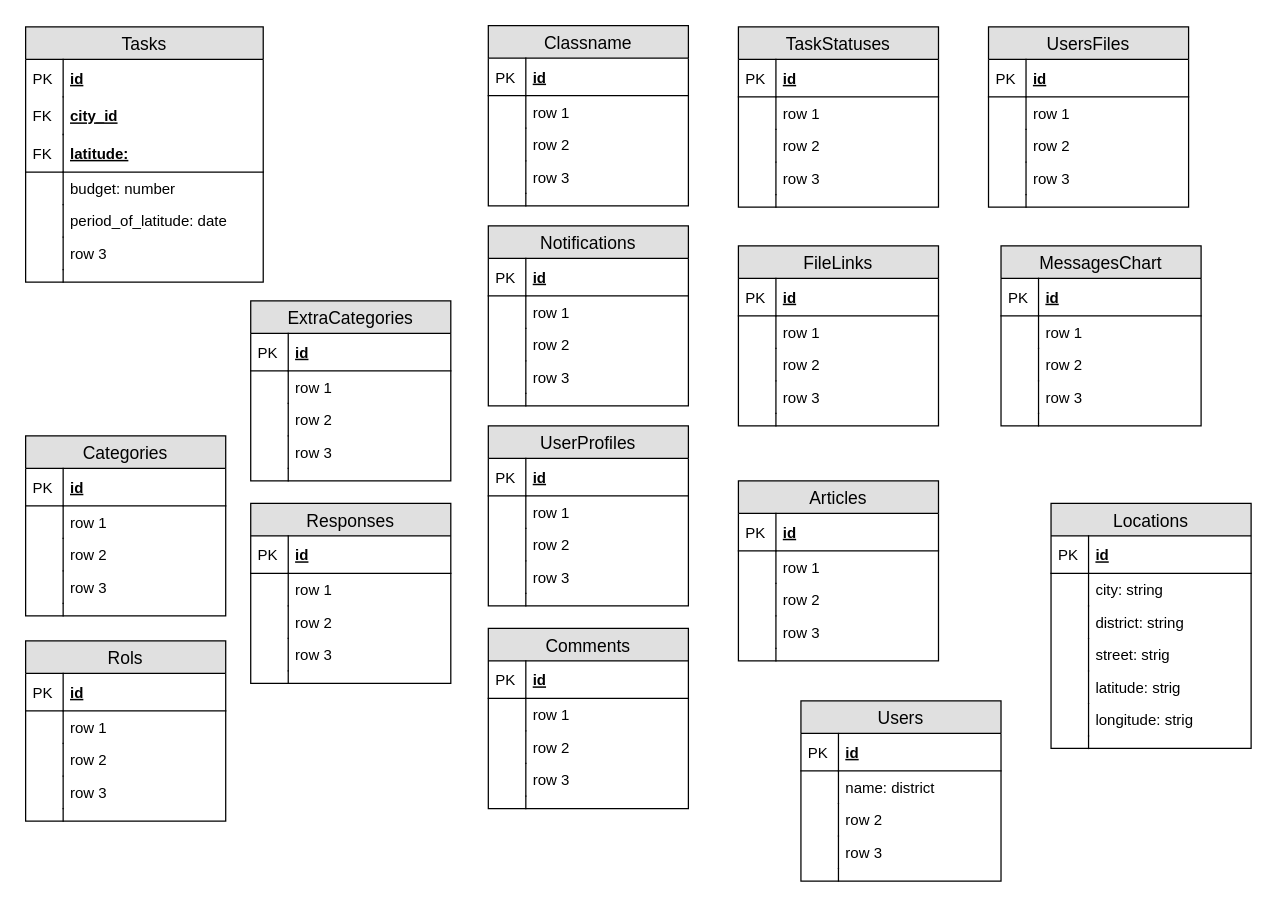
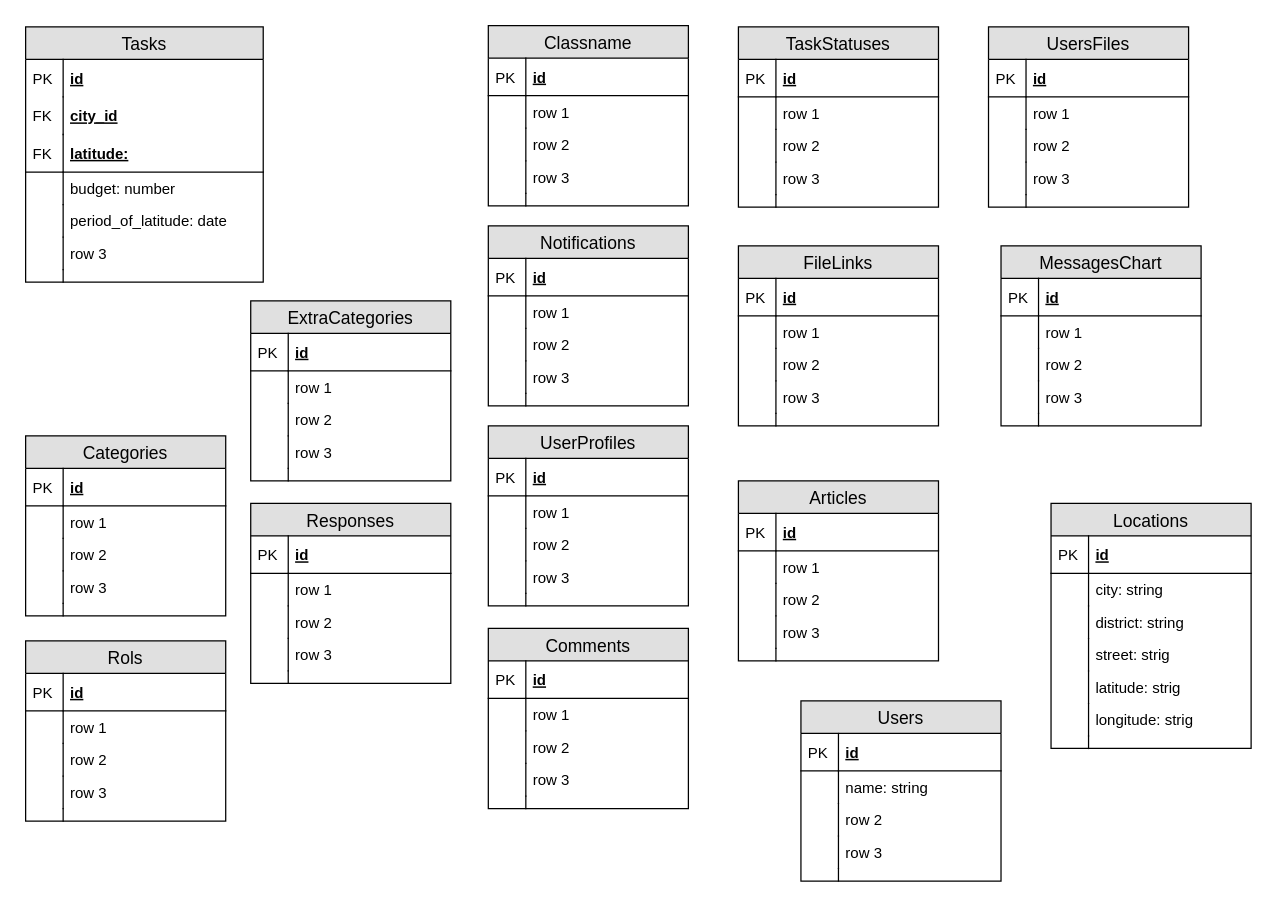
node "name: district": label "name: district" -> "name: string"
